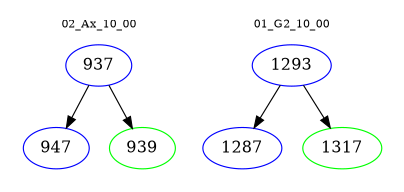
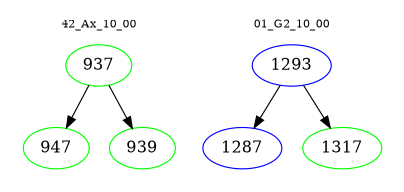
cluster "02_Ax_10_00": label "02_Ax_10_00" -> "42_Ax_10_00"
node "937": color blue -> green
node "947": color blue -> green
